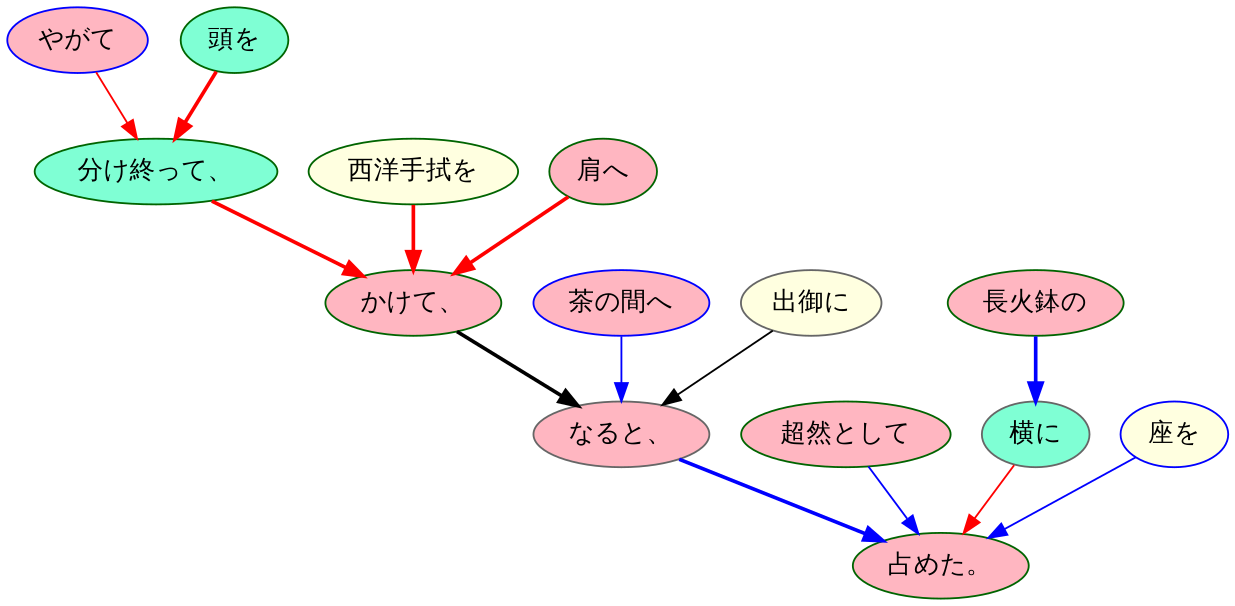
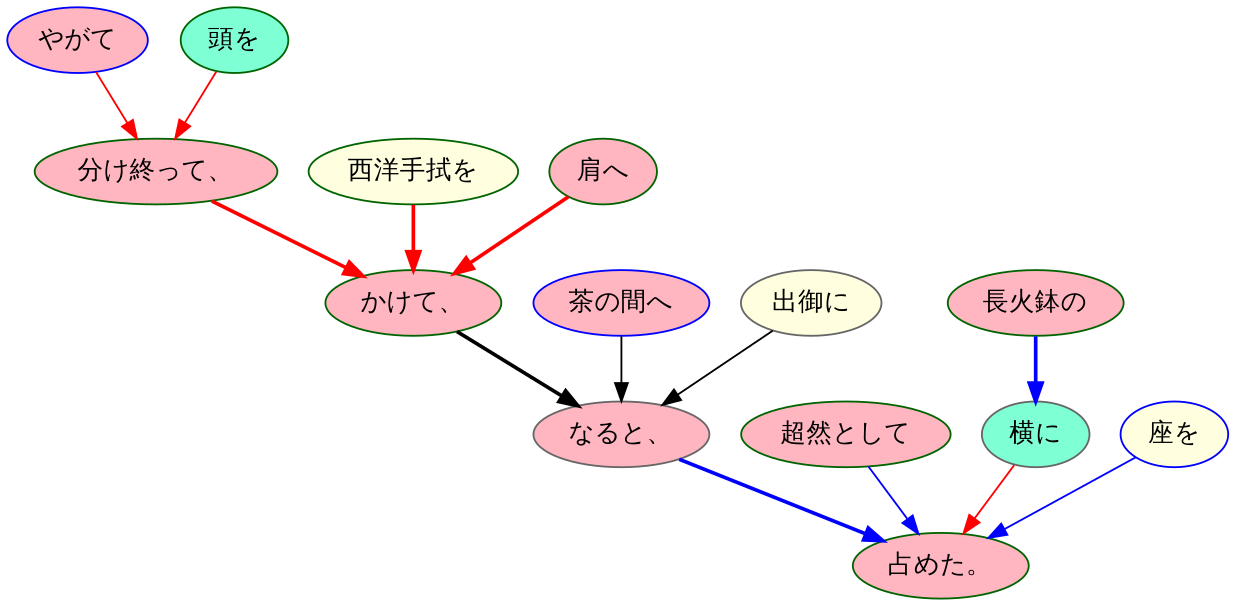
edge "頭を" -> "分け終って、": style bold -> solid
node "分け終って、": fillcolor aquamarine -> lightpink
edge "茶の間へ" -> "なると、": color blue -> black
